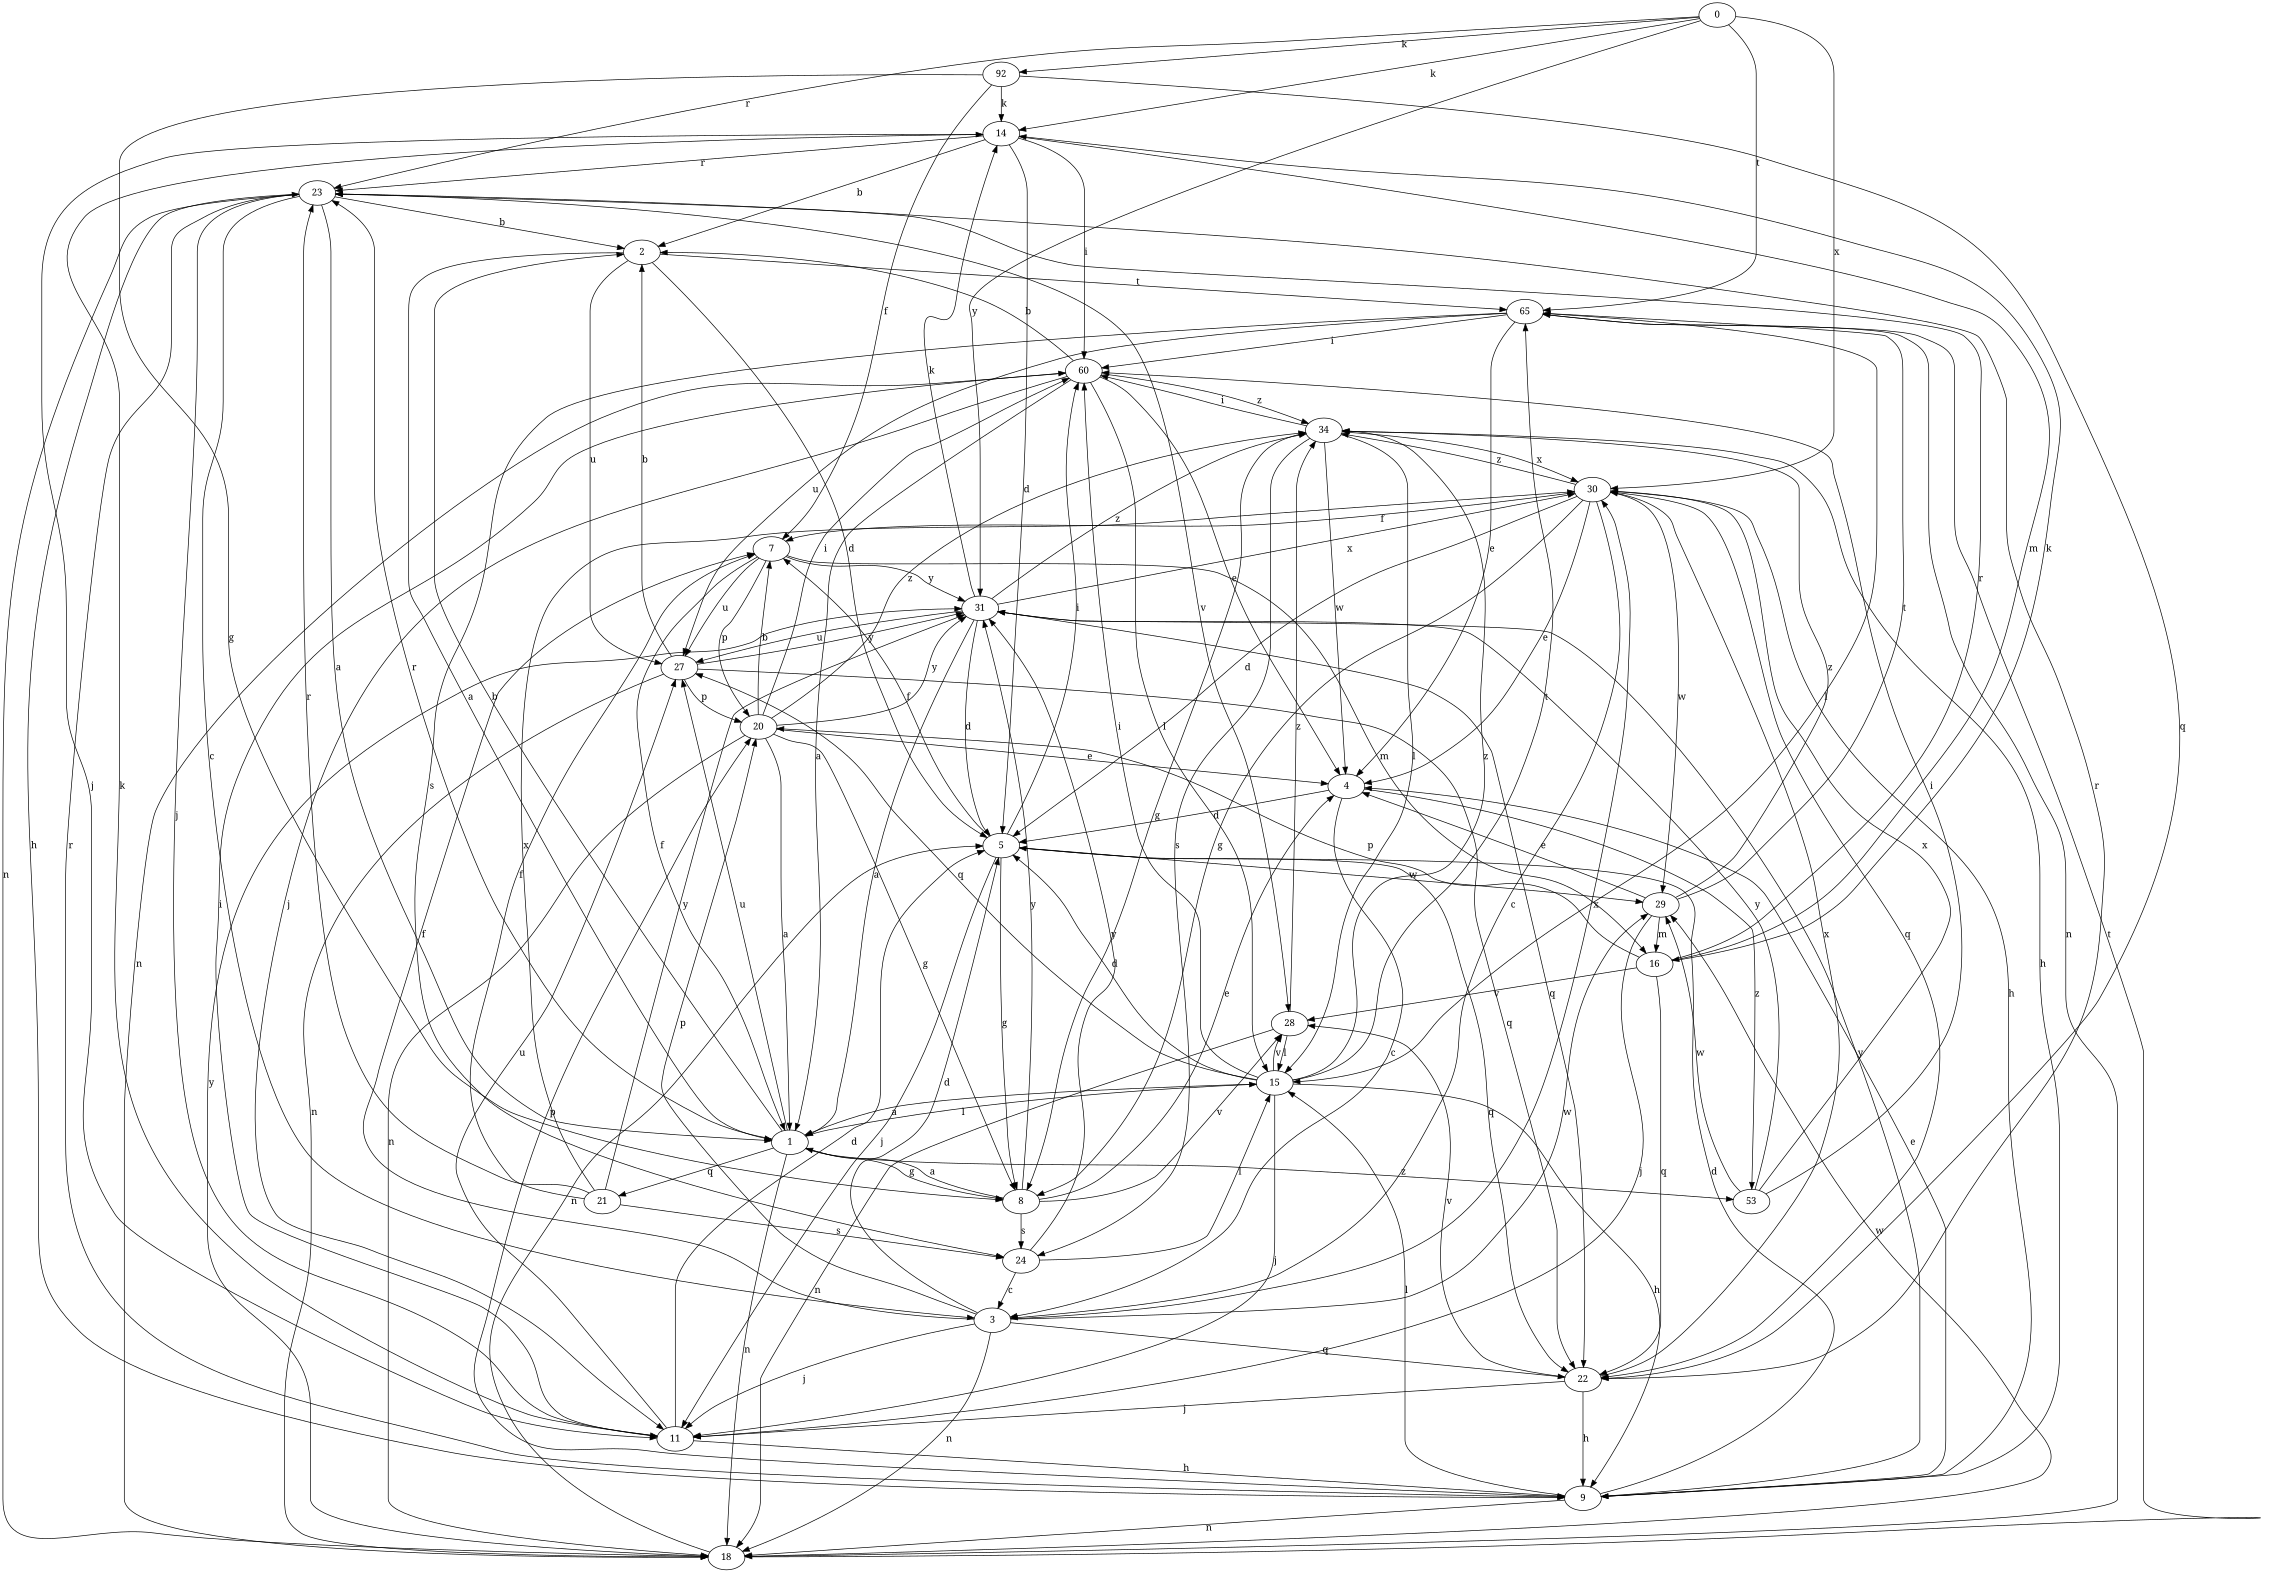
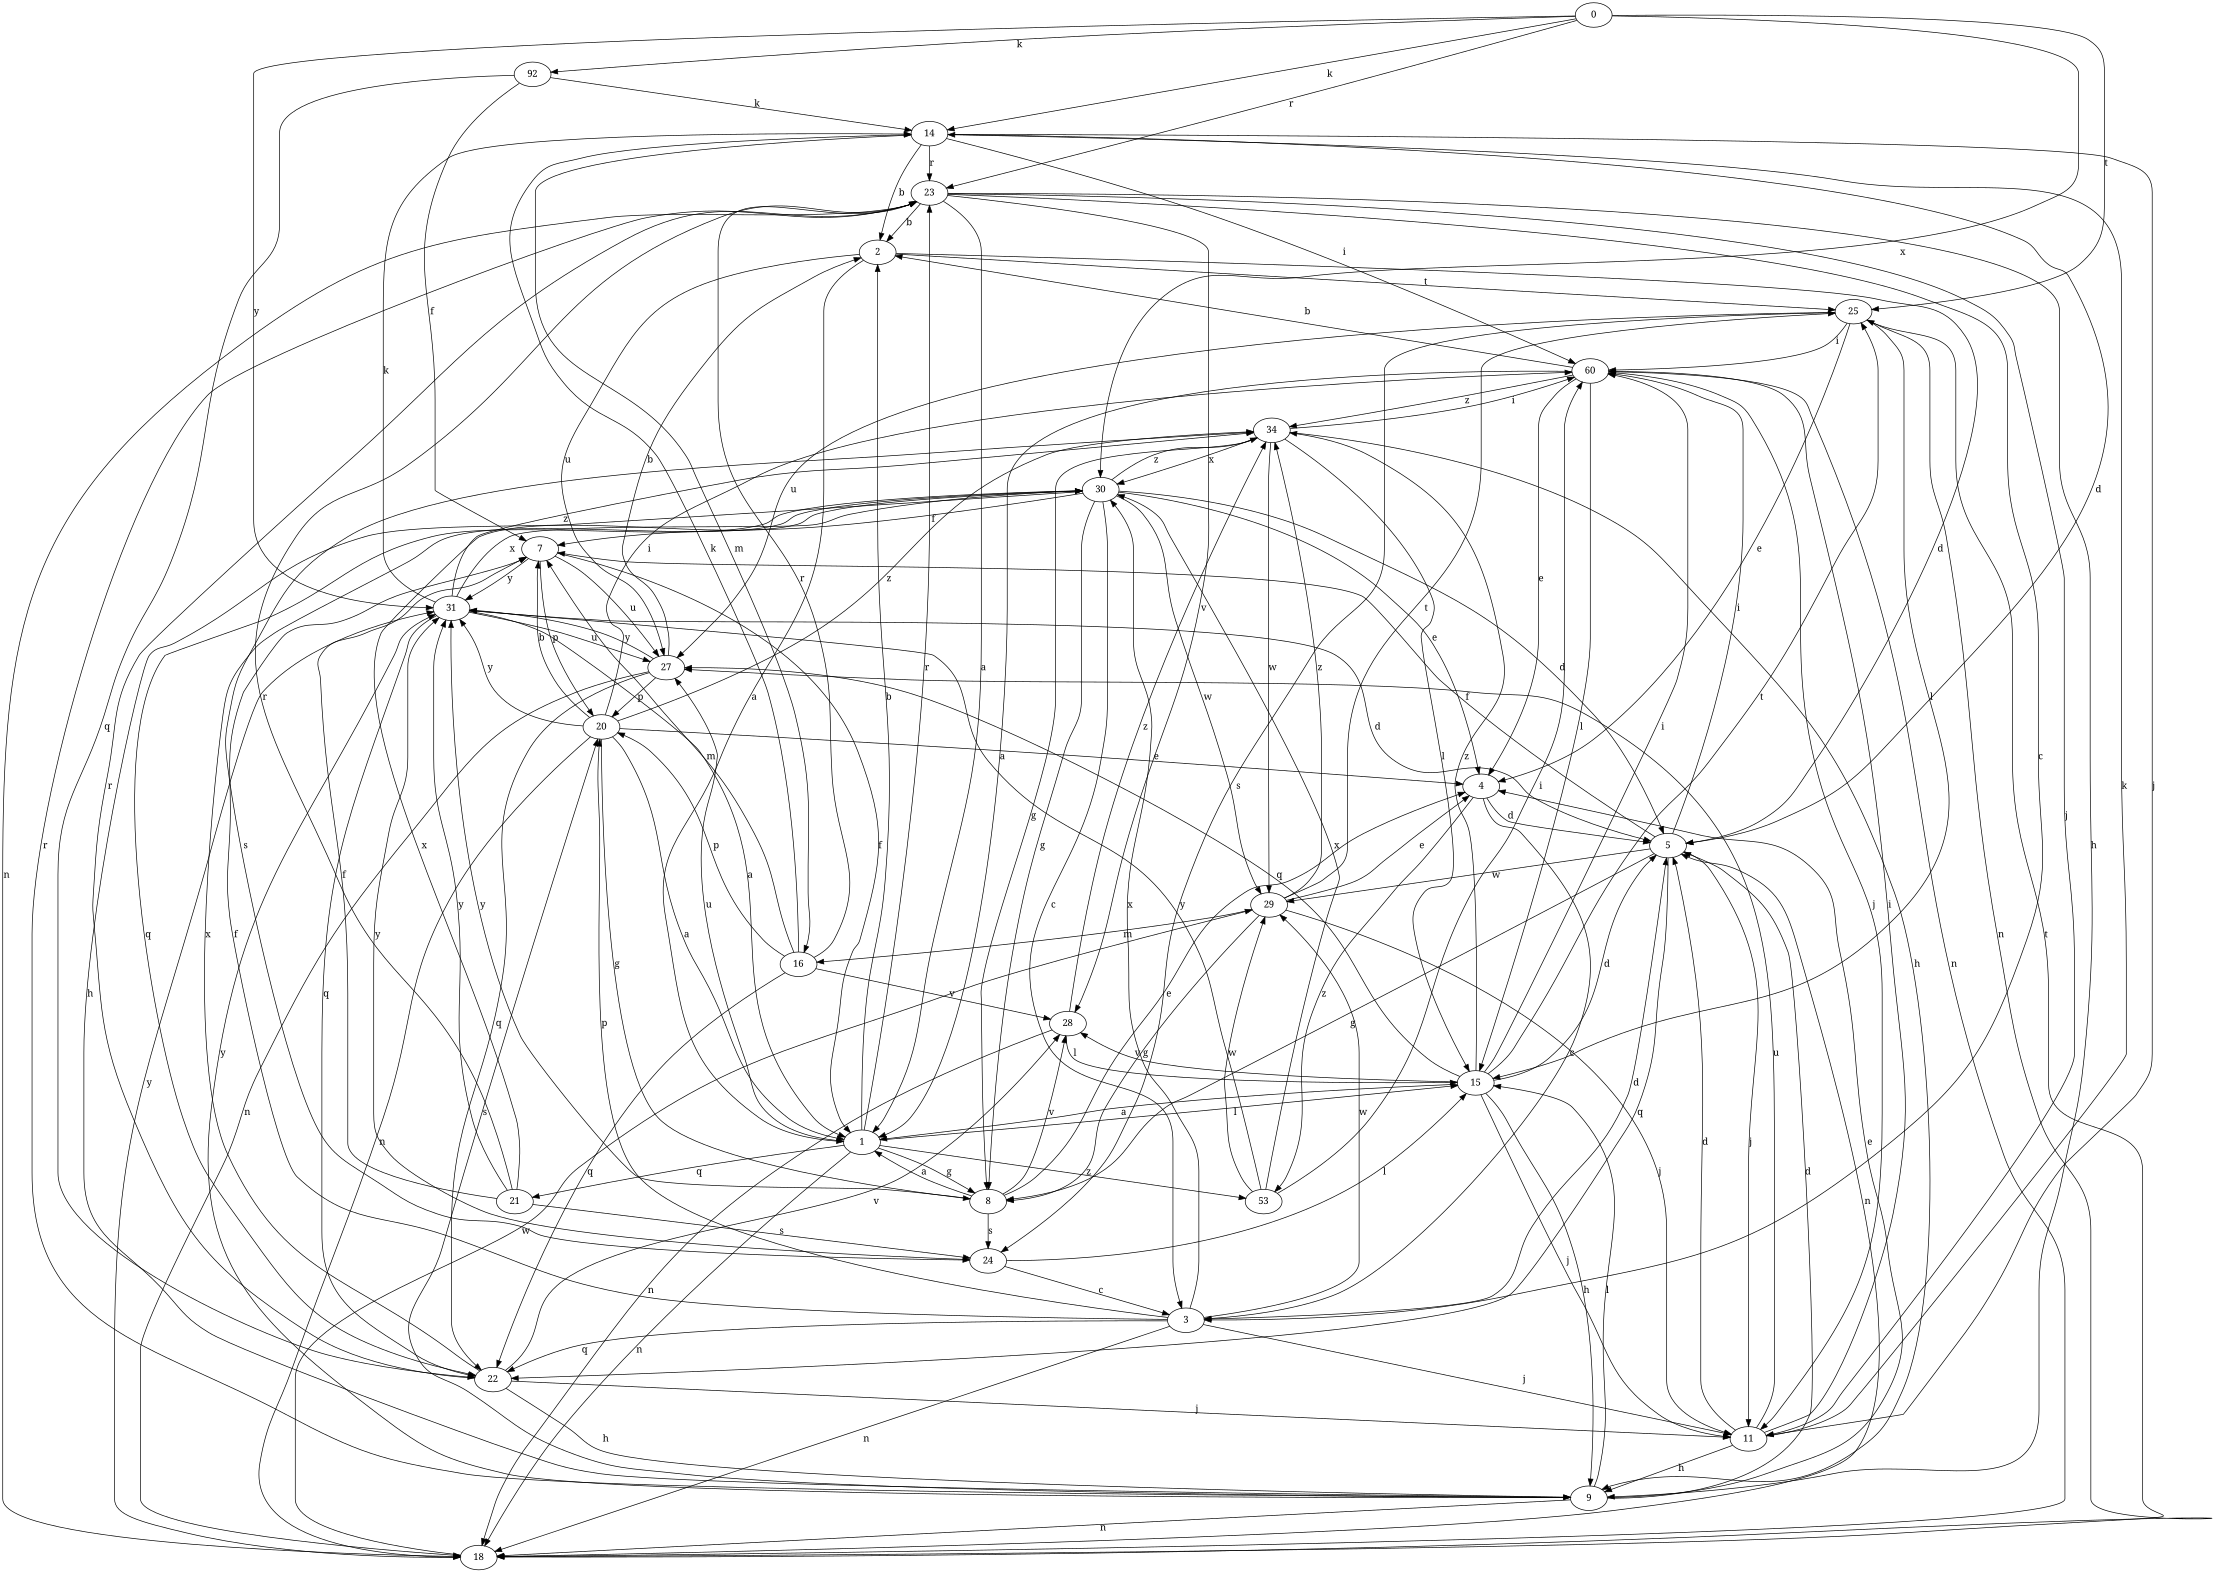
node "65": label "65" -> "25"
edge "92" -> "8": now "29" -> "8"
edge "34" -> "4": now "34" -> "29"
edge "7" -> "16": reversed
edge "9" -> "20": label "p" -> "s"
